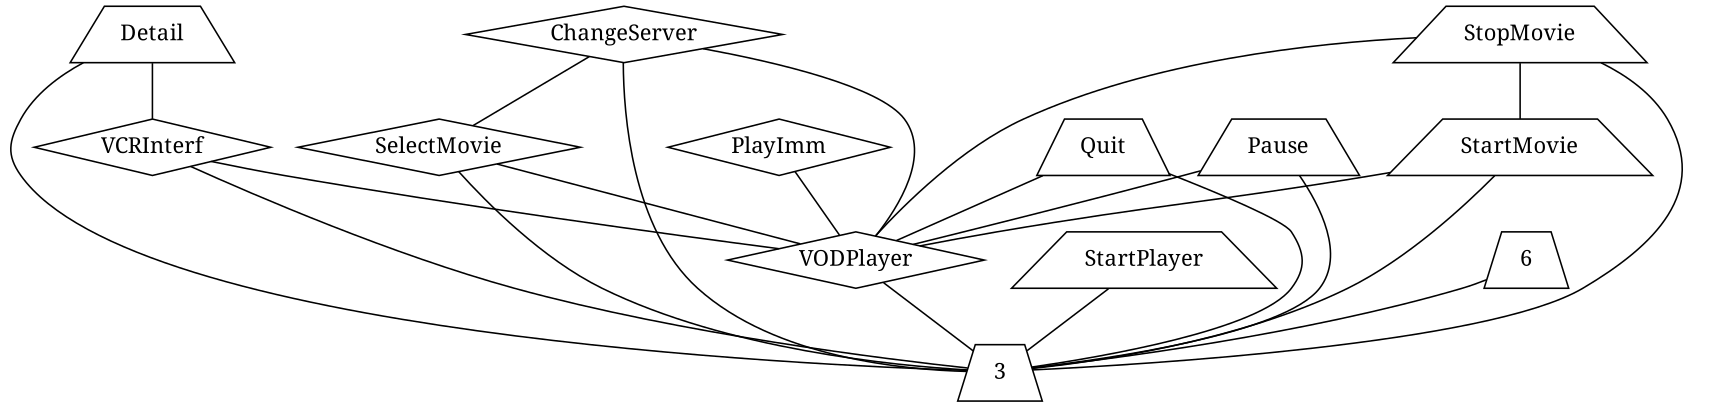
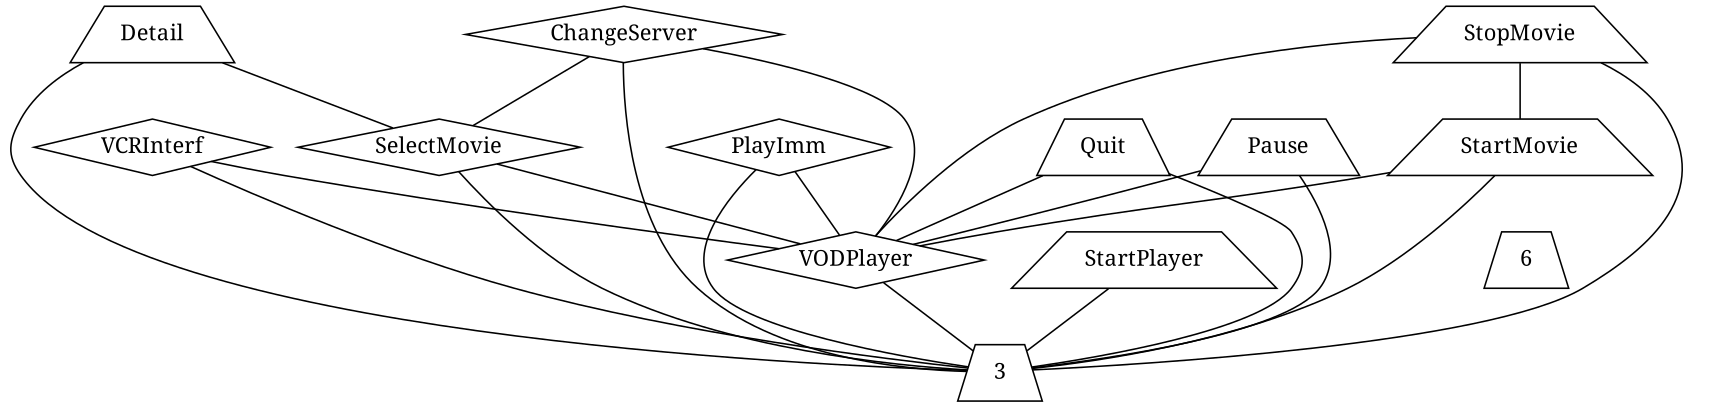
edge "Detail" -- "VCRInterf": now "Detail" -- "SelectMovie"
edge "6" -- "3": now "PlayImm" -- "3"
